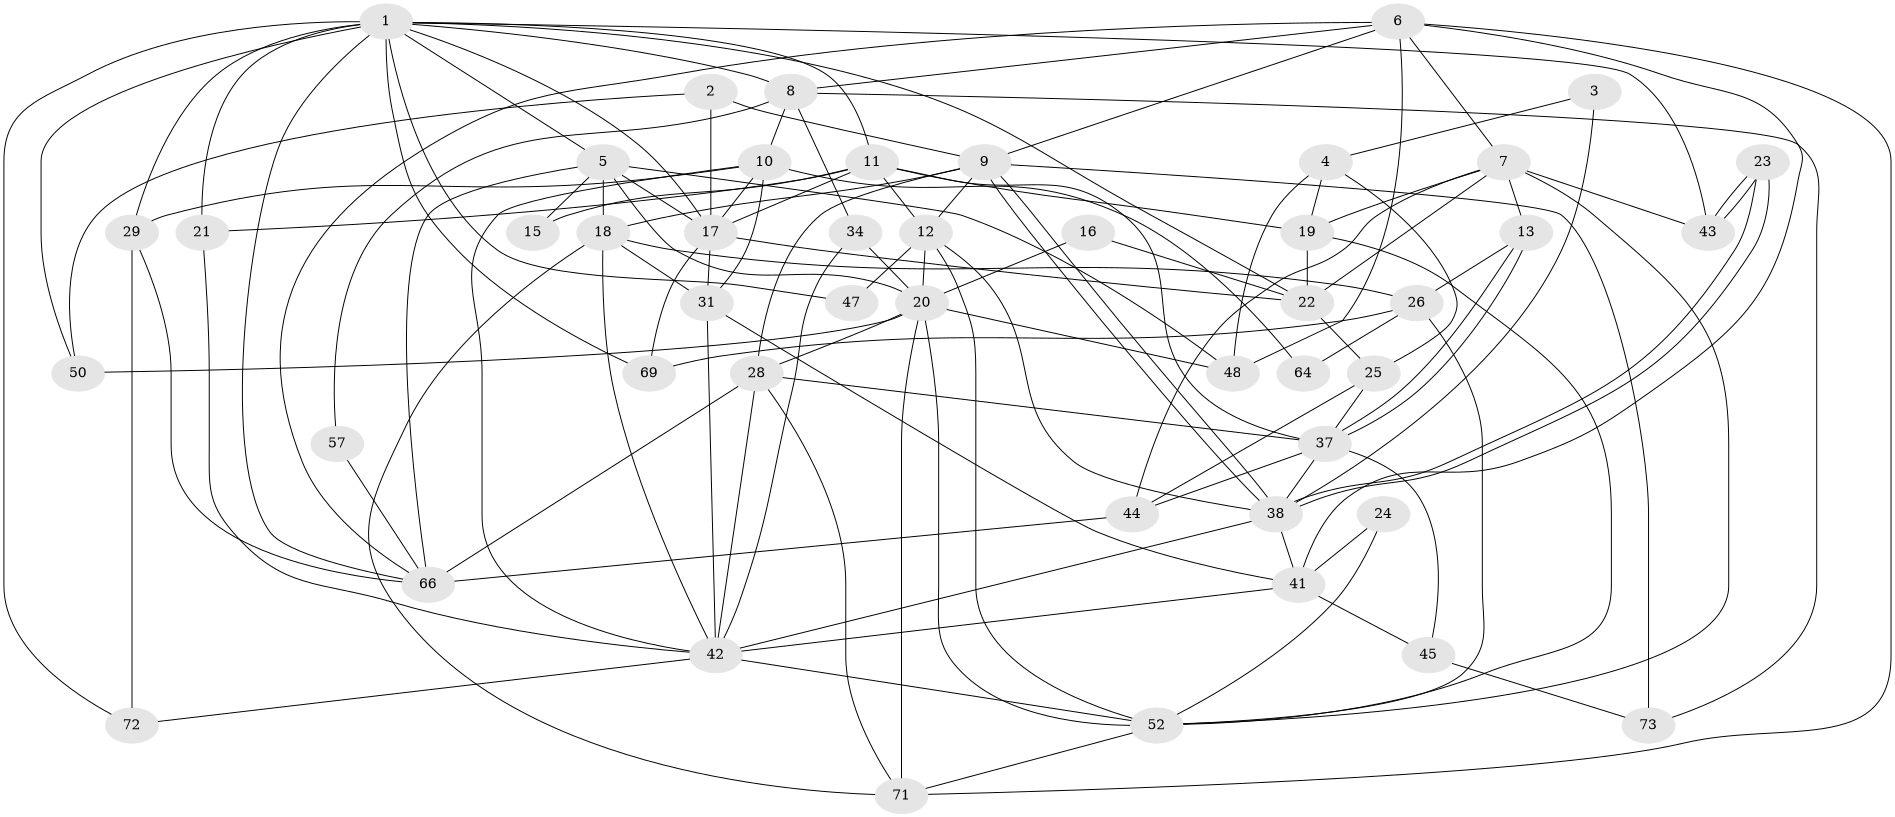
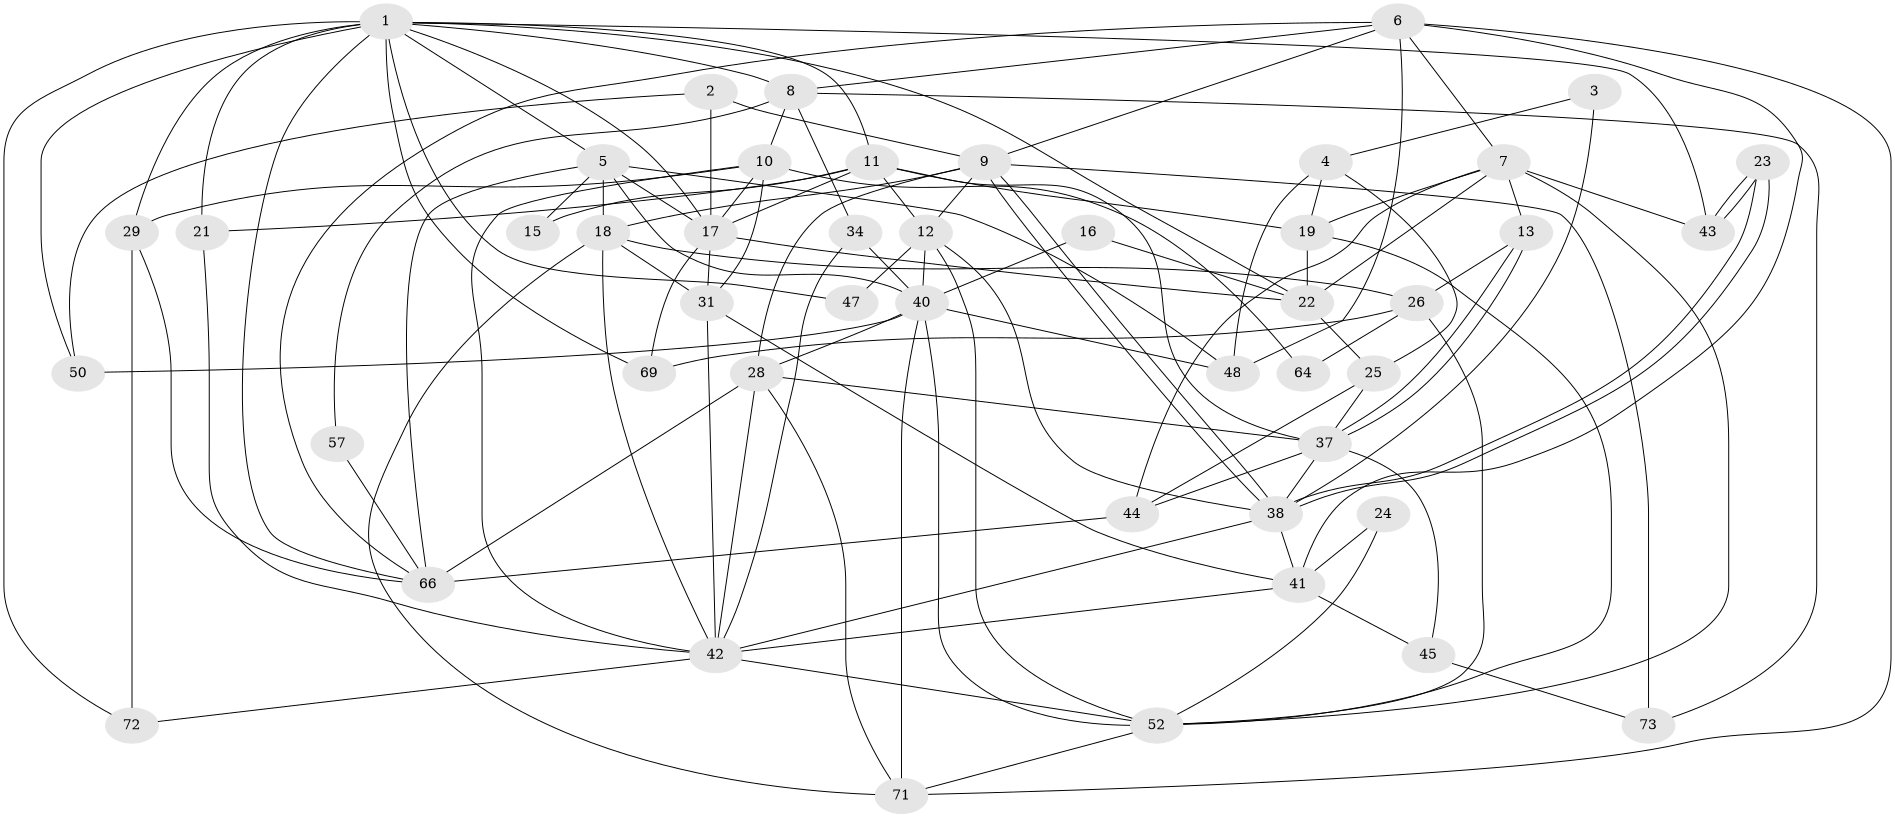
node "20": label "20" -> "40"
